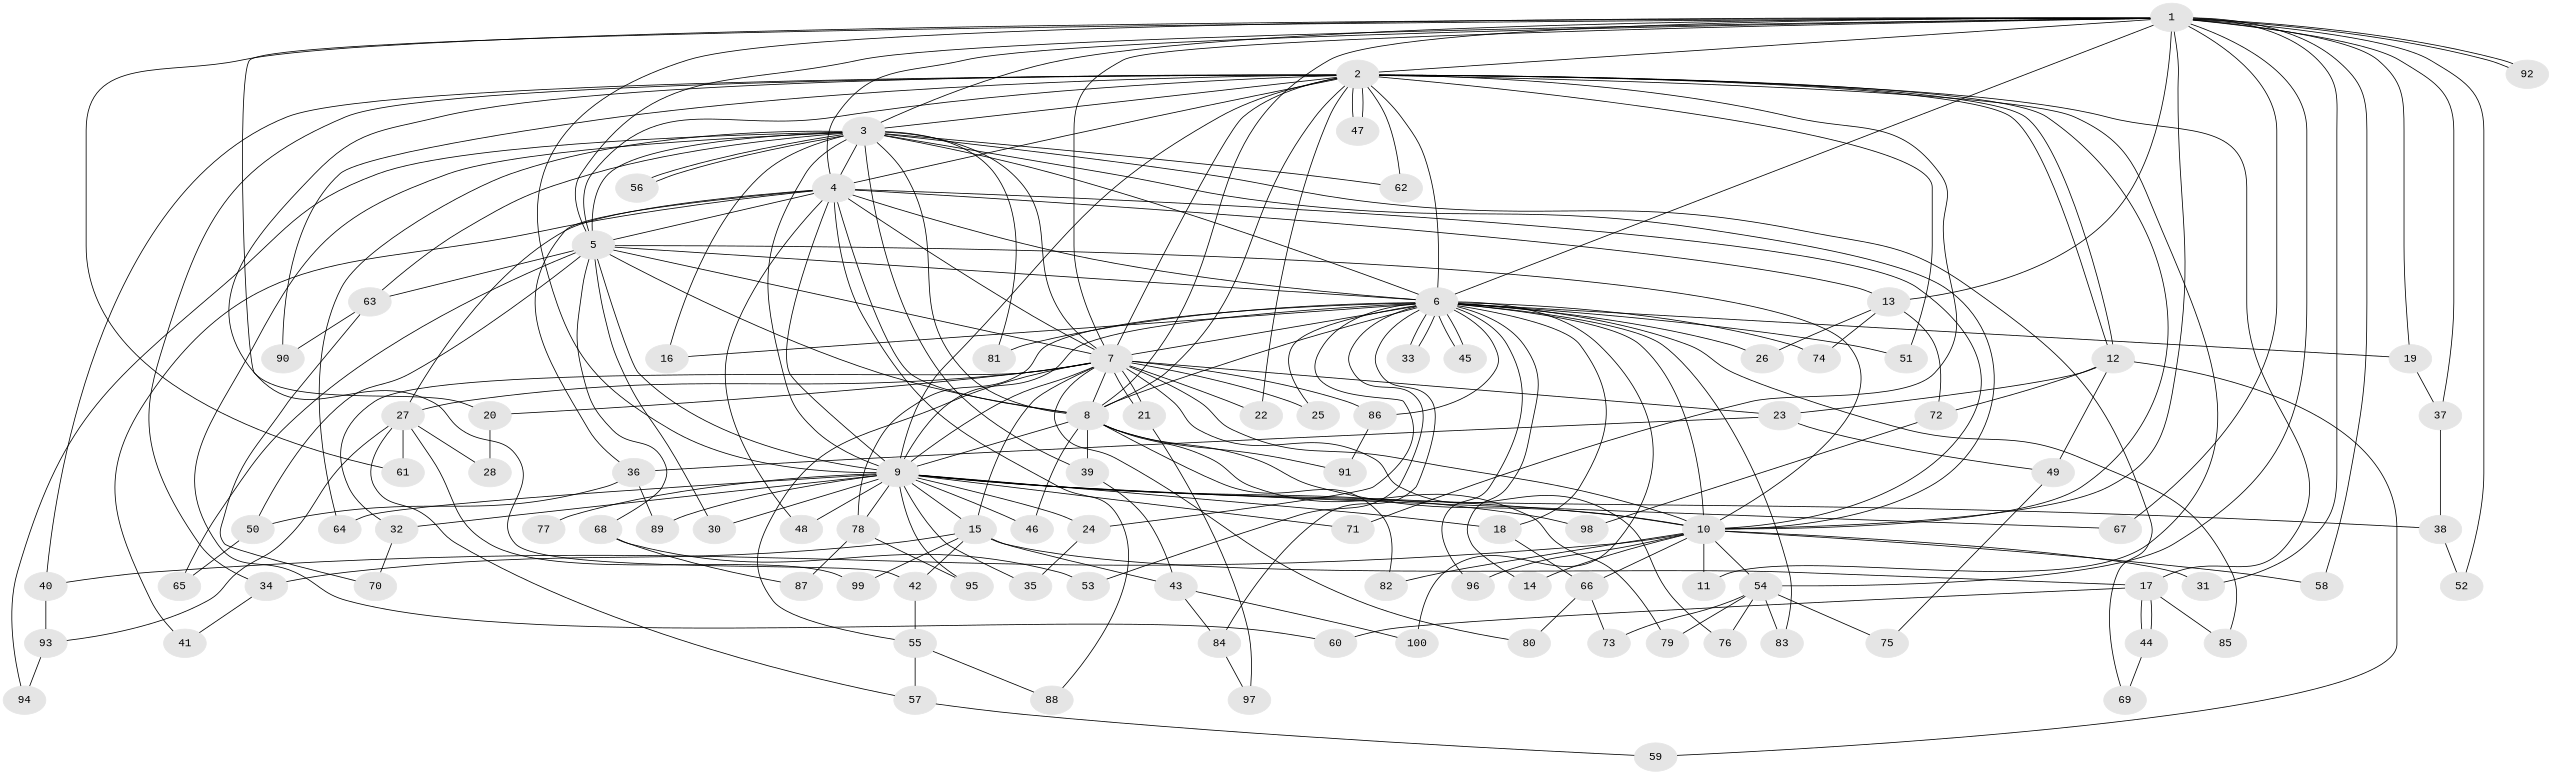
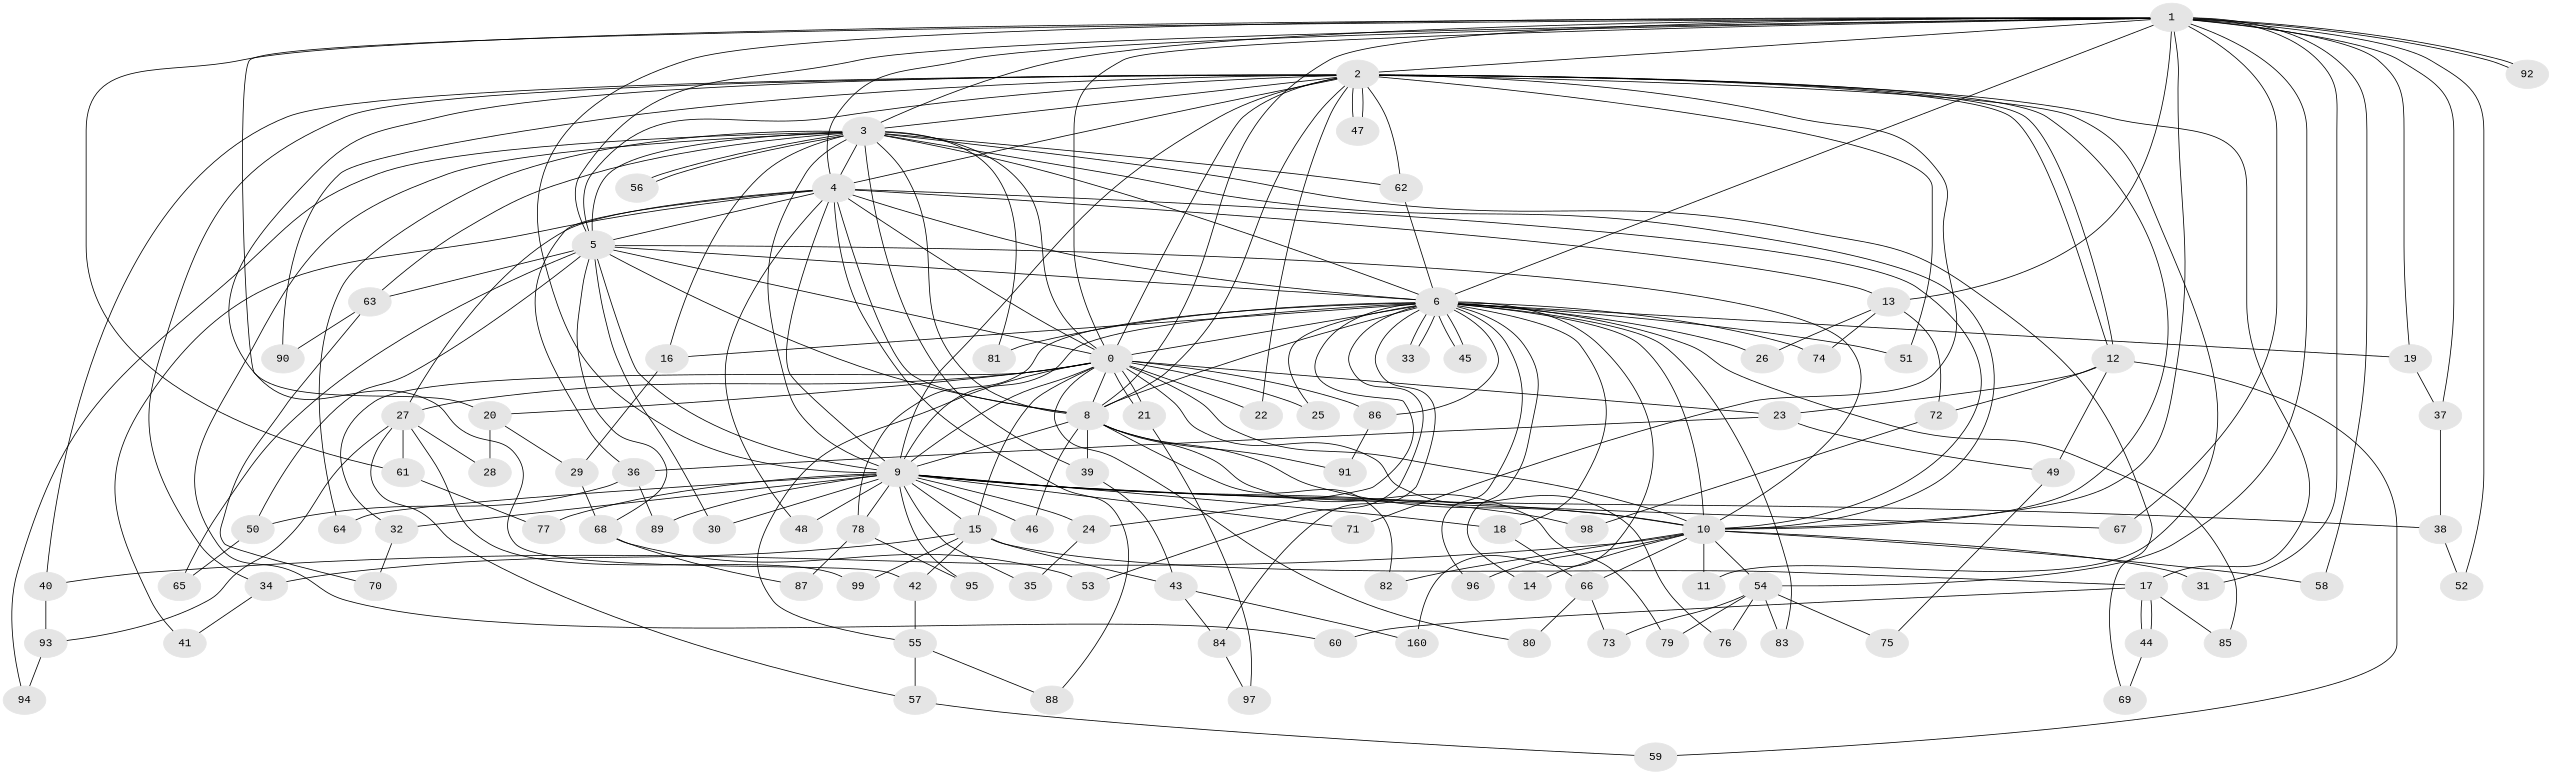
edge "2" -- "6": now "62" -- "6"
node "7": label "7" -> "0"
node "29": added
edge "61" -- "77": added
node "100": label "100" -> "160"
